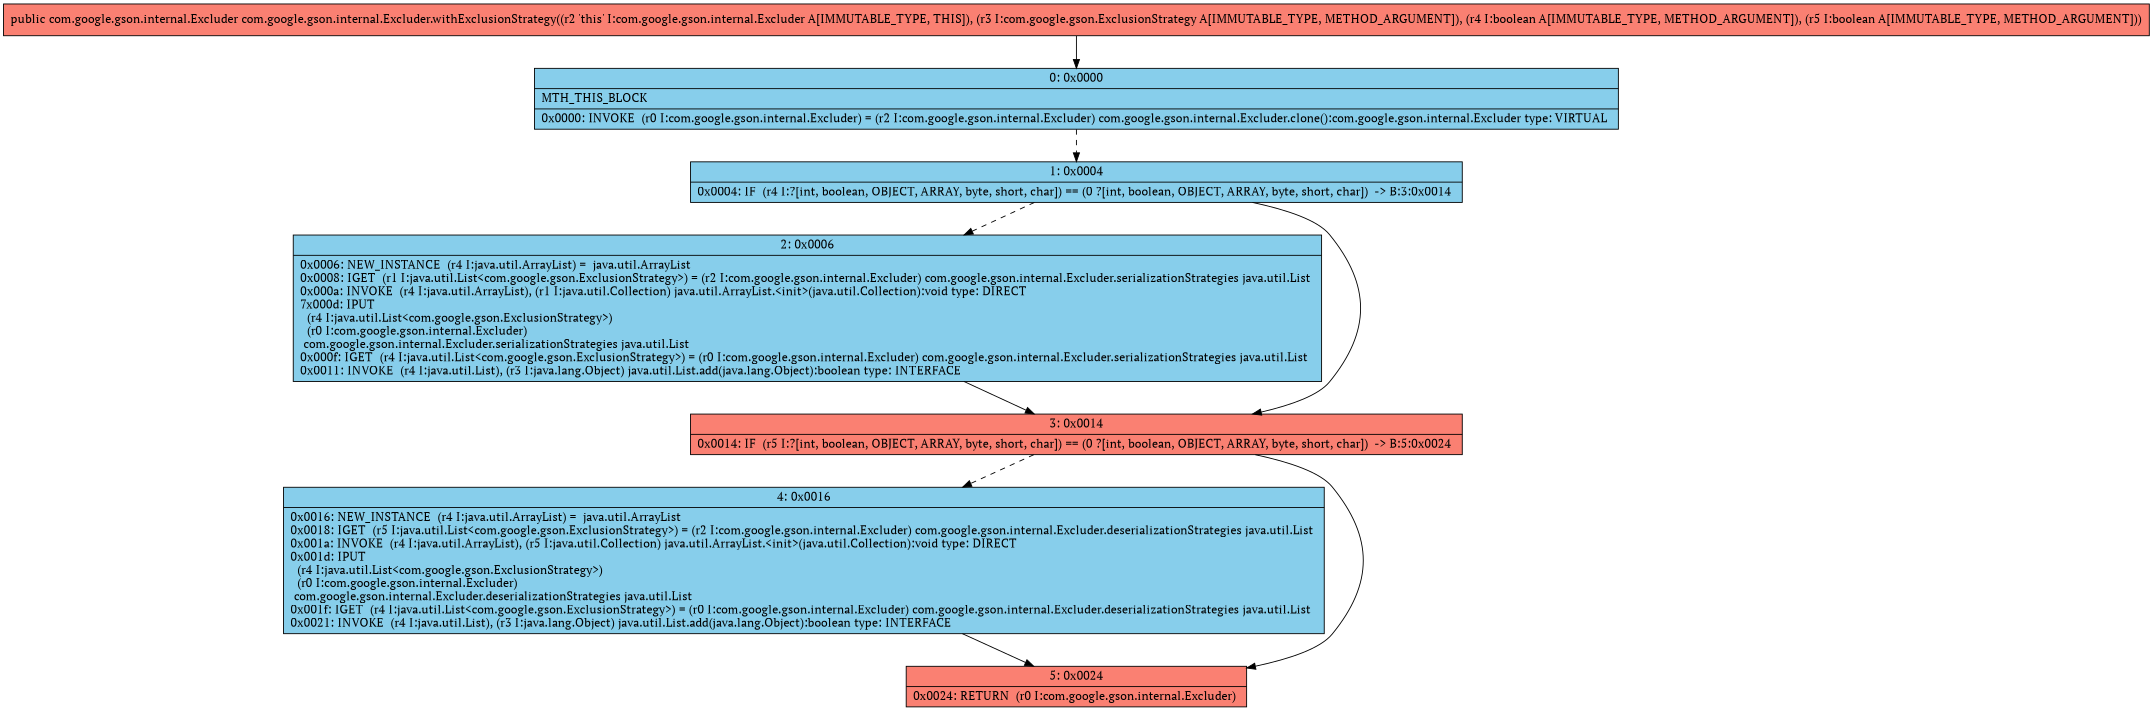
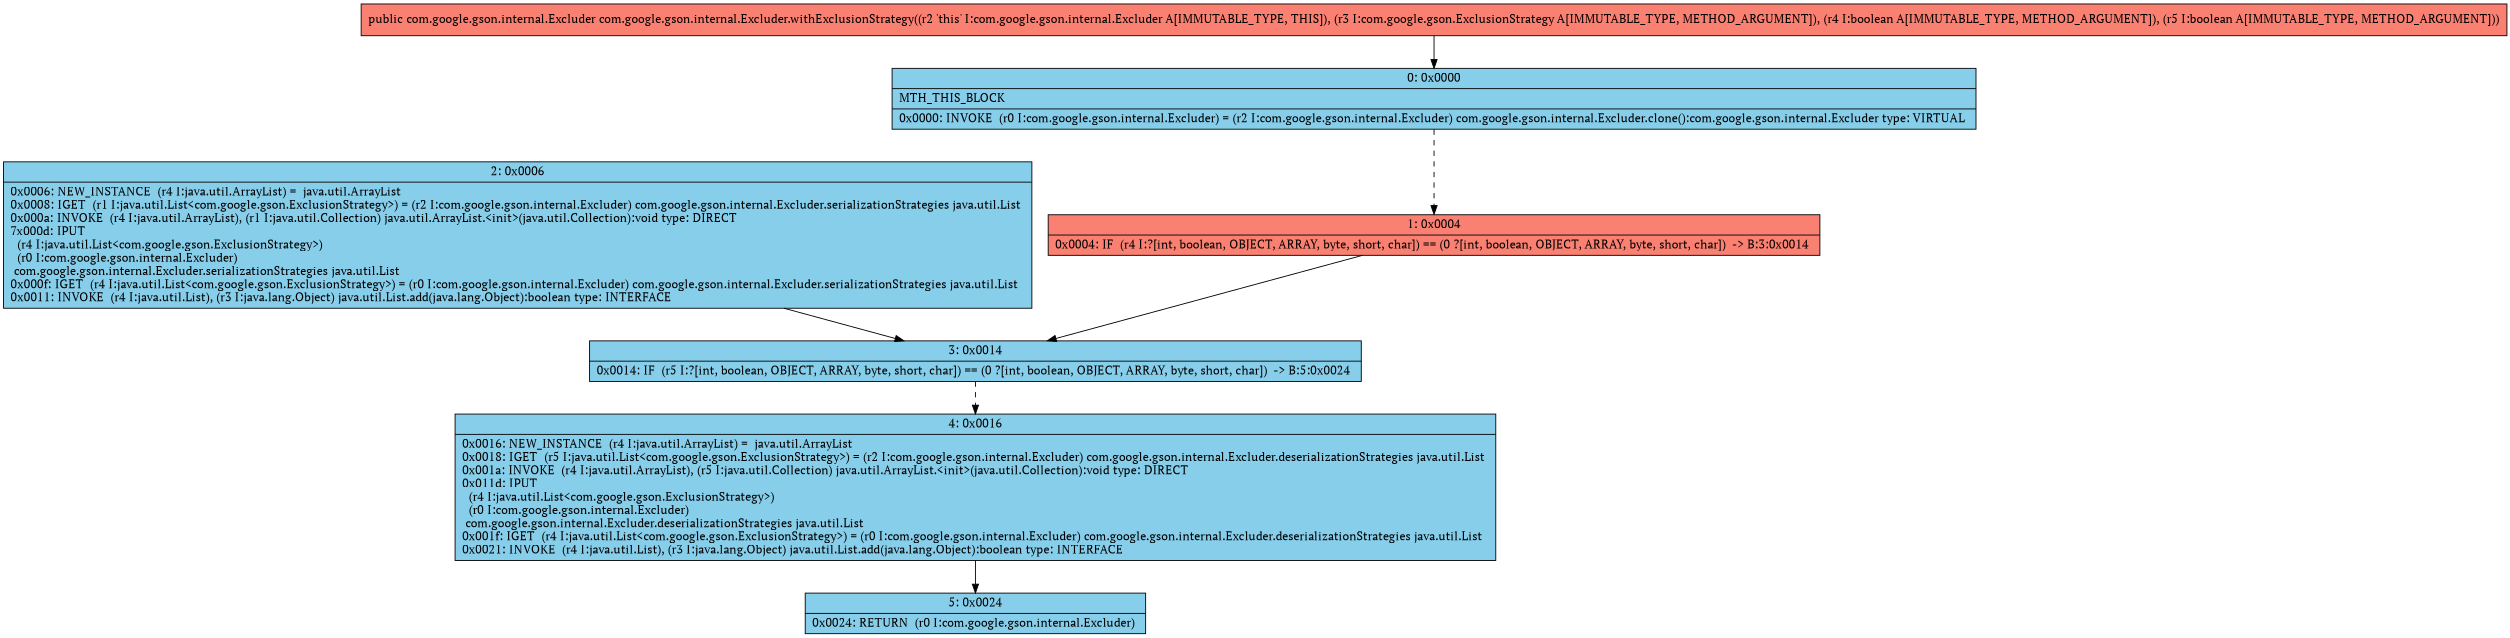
node "1: 0x0004": fillcolor skyblue -> salmon
edge "1: 0x0004" -> "2: 0x0006": removed
node "3: 0x0014": fillcolor salmon -> skyblue
node "4: 0x0016": text "0x001d: IPUT" -> "0x011d: IPUT"
edge "3: 0x0014" -> "5: 0x0024": removed
node "5: 0x0024": fillcolor salmon -> skyblue
